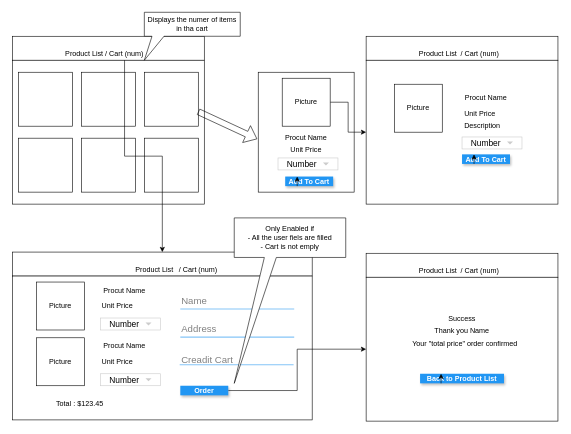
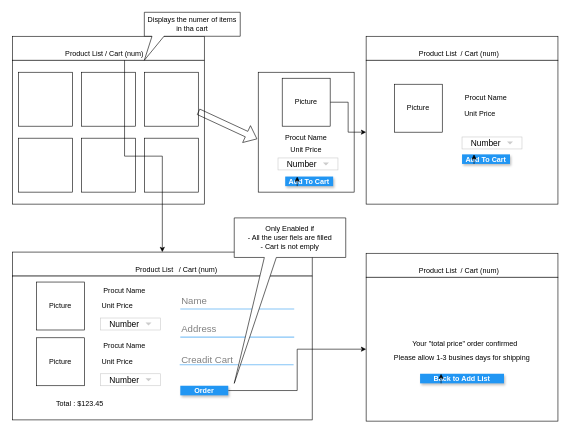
node "Description": removed
node "Success": removed
node "Thank you Name": removed
node "Please allow 1-3 busines days for shipping": added
node "Back to Product List": label "Back to Product List" -> "Back to Add List"
